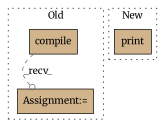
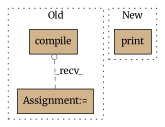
edge "compile" -> "Assignment:=": reversed
